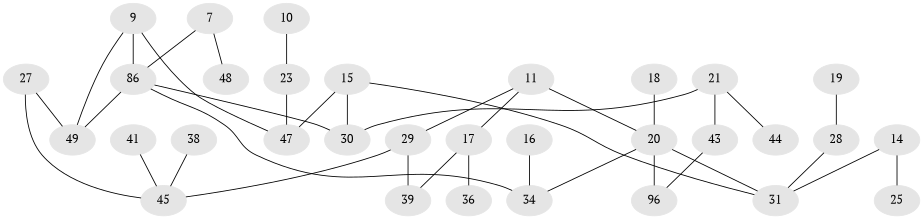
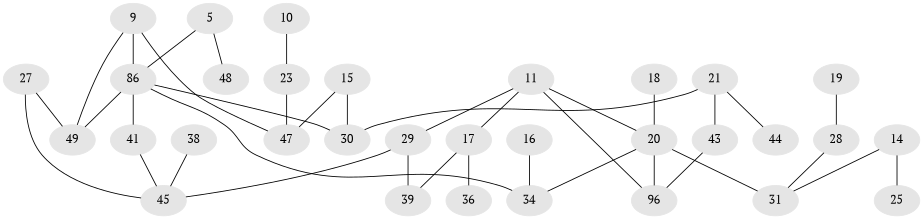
node "7": label "7" -> "5"
edge "86" -- "41": added
edge "15" -- "31": removed
edge "11" -- "96": added
